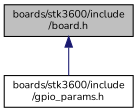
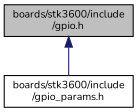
node "boards/stk3600/include /board.h": label "boards/stk3600/include /board.h" -> "boards/stk3600/include /gpio.h"
